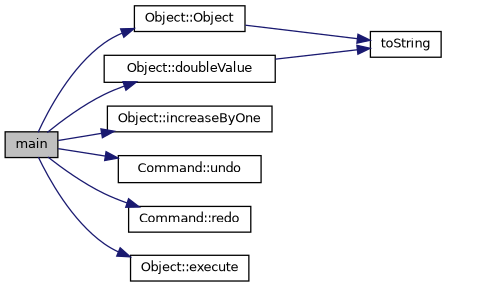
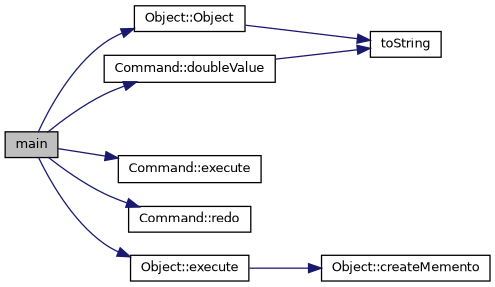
node "Object::doubleValue": label "Object::doubleValue" -> "Command::doubleValue"
node "Object::increaseByOne": removed
node "Command::undo": label "Command::undo" -> "Command::execute"
node "Object::createMemento": added
